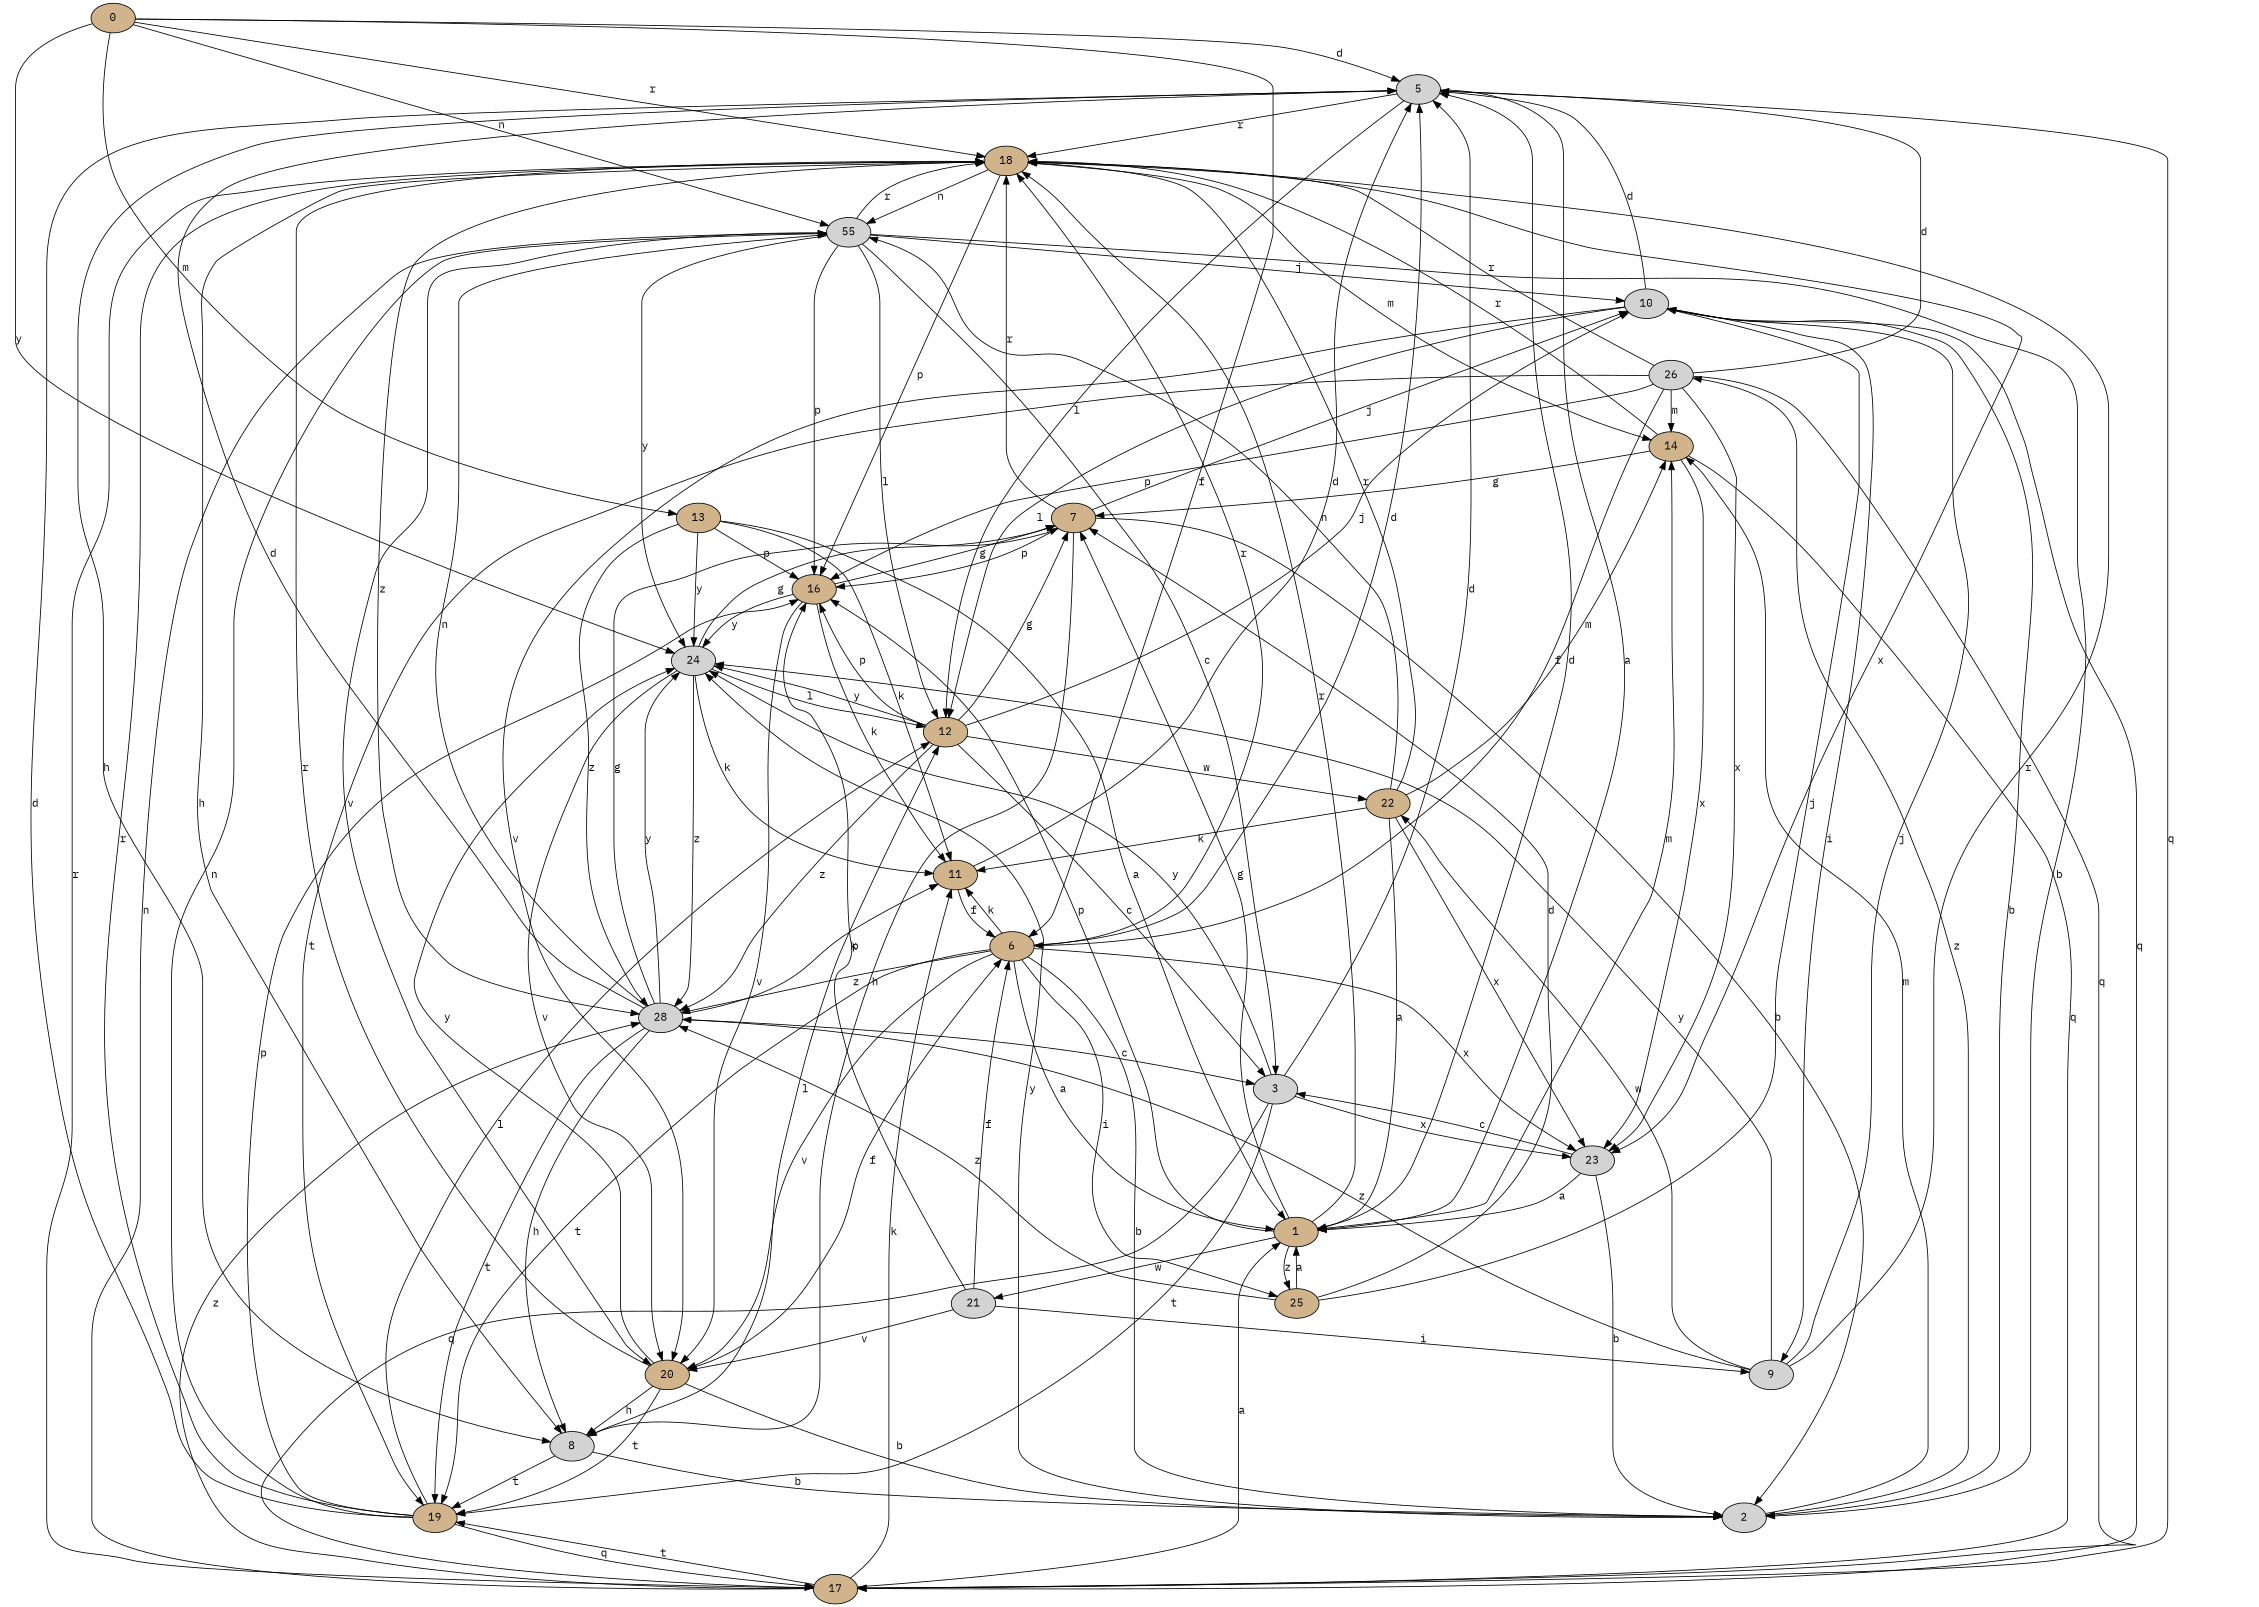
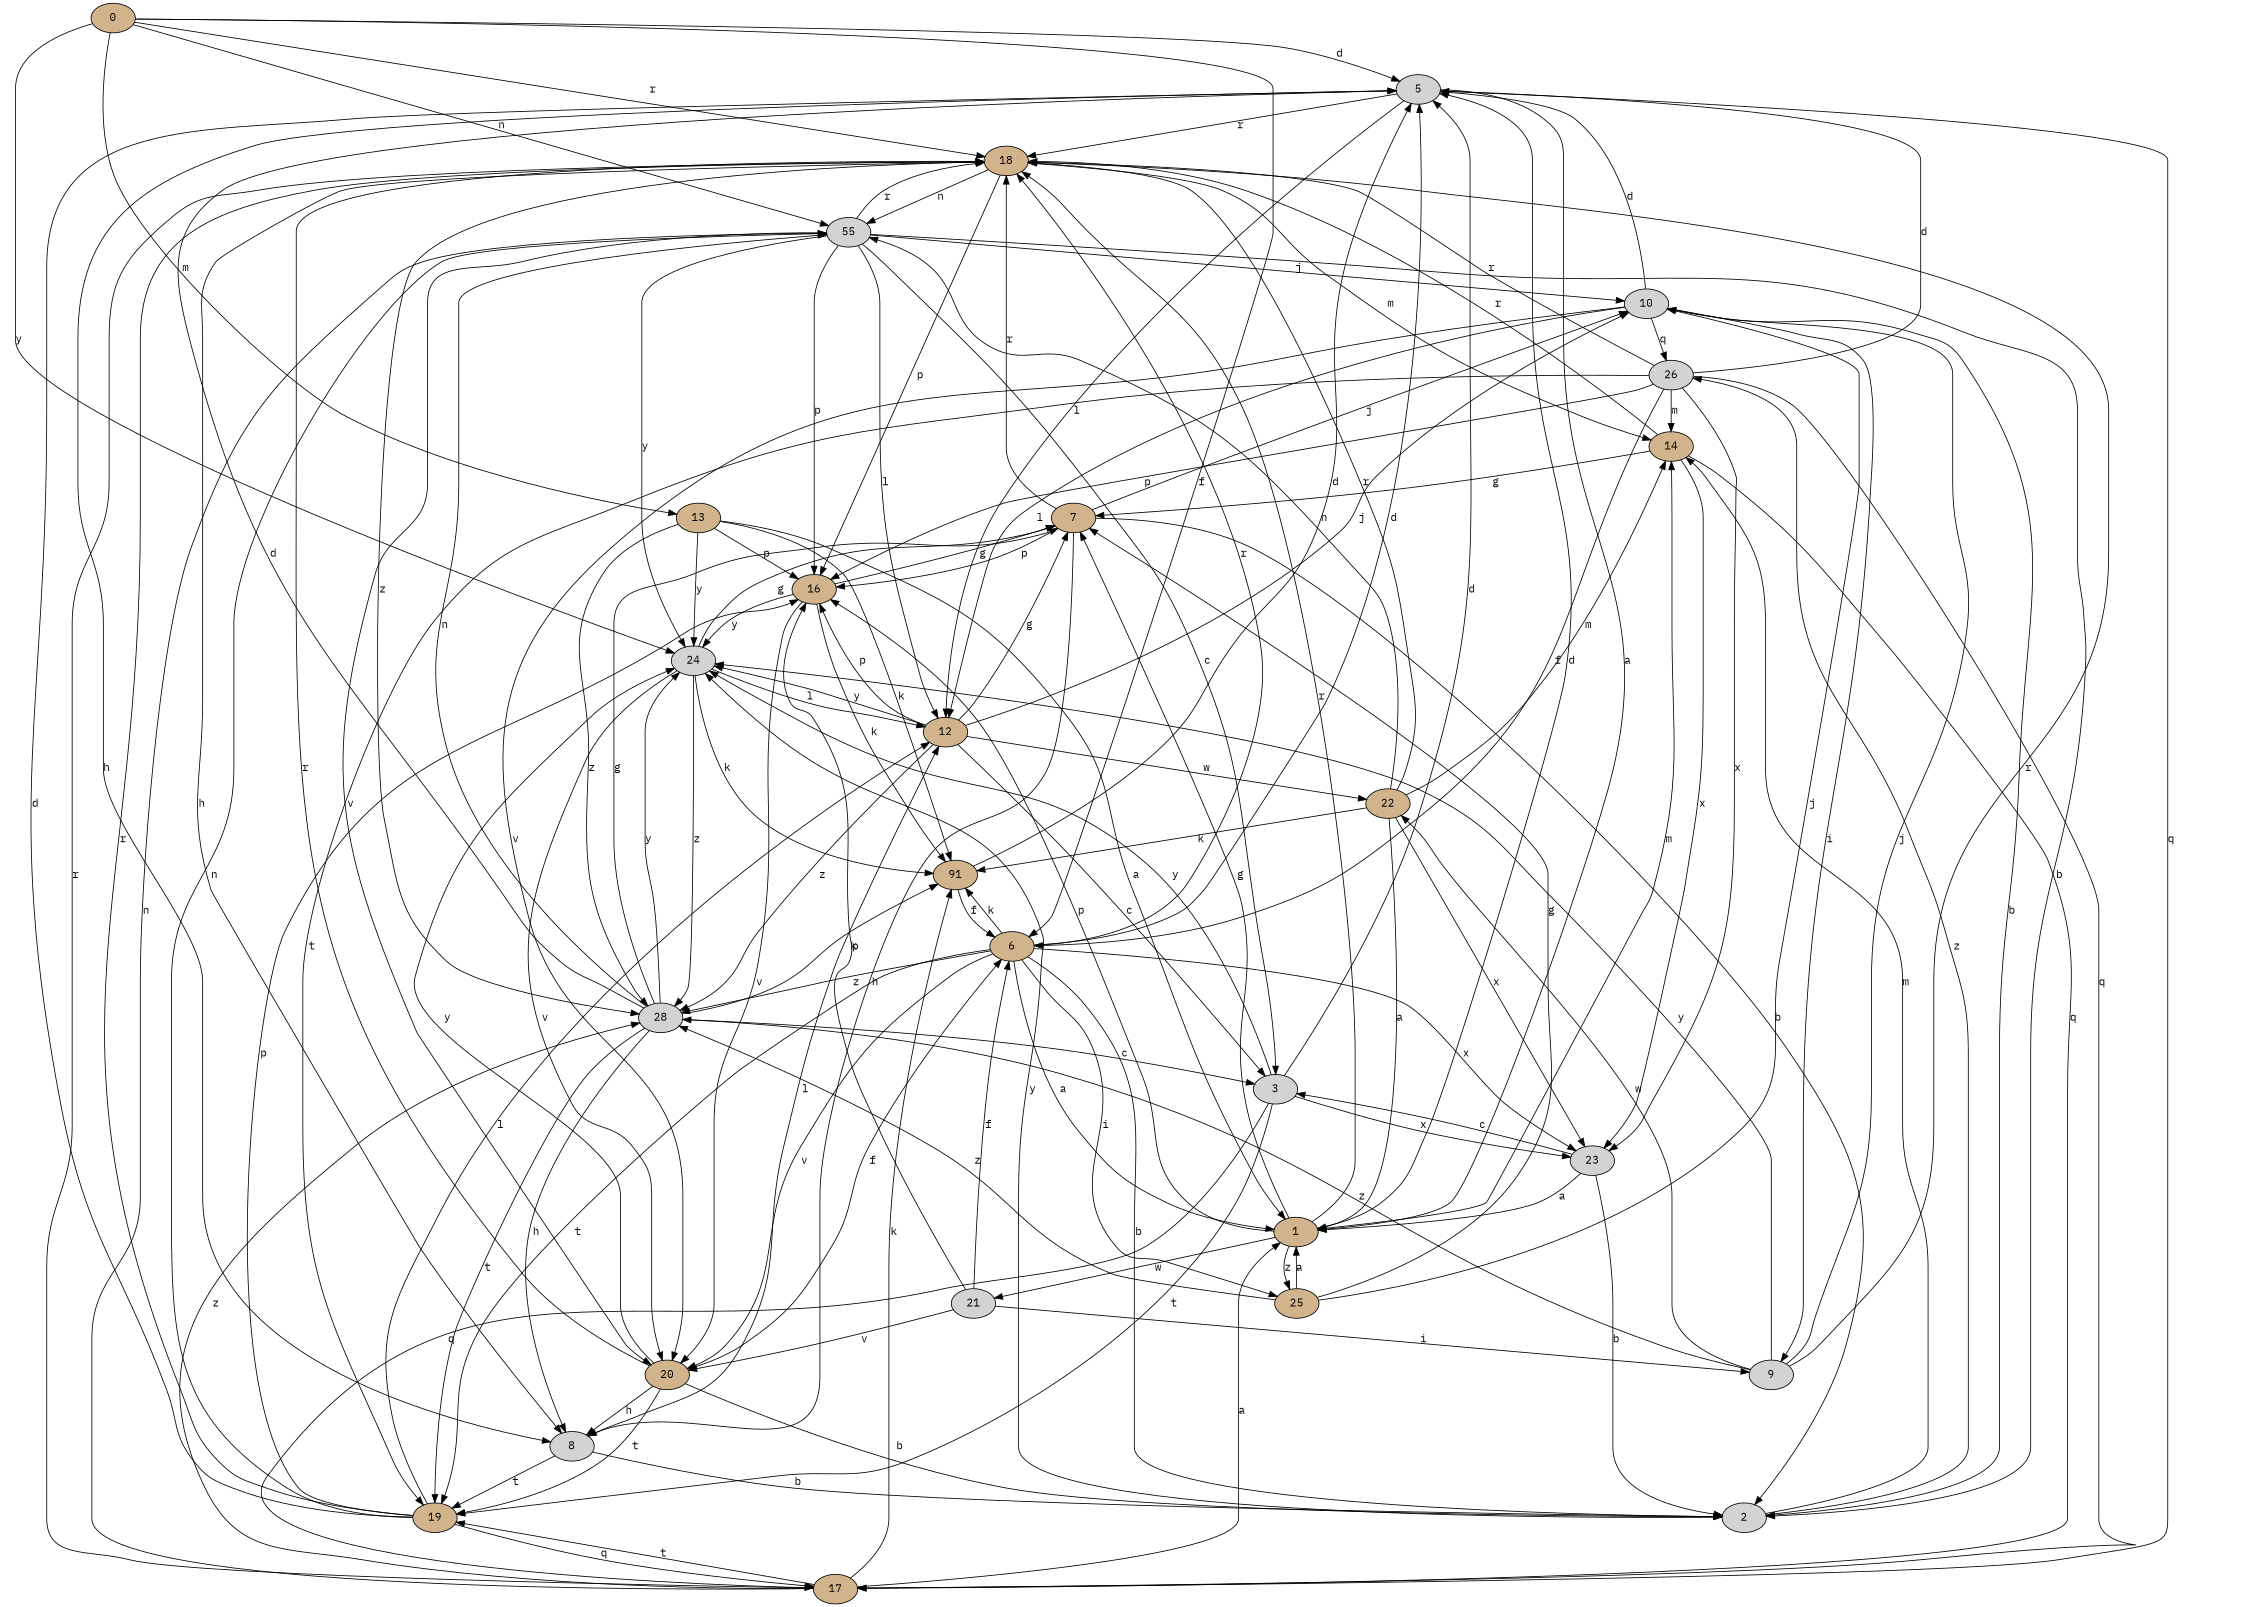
edge "18" -> "23": removed, label "x"
node "11": label "11" -> "91"
edge "25" -> "7": label "d" -> "g"
edge "10" -> "17": now "10" -> "26"
